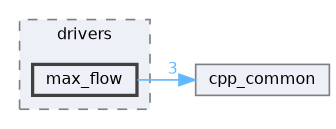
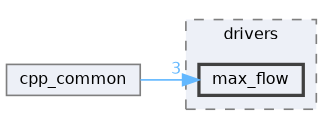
edge "max_flow" -> "cpp_common": reversed
